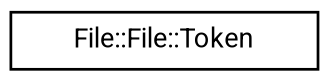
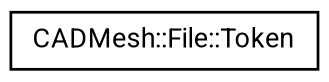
node "File::File::Token": label "File::File::Token" -> "CADMesh::File::Token"
